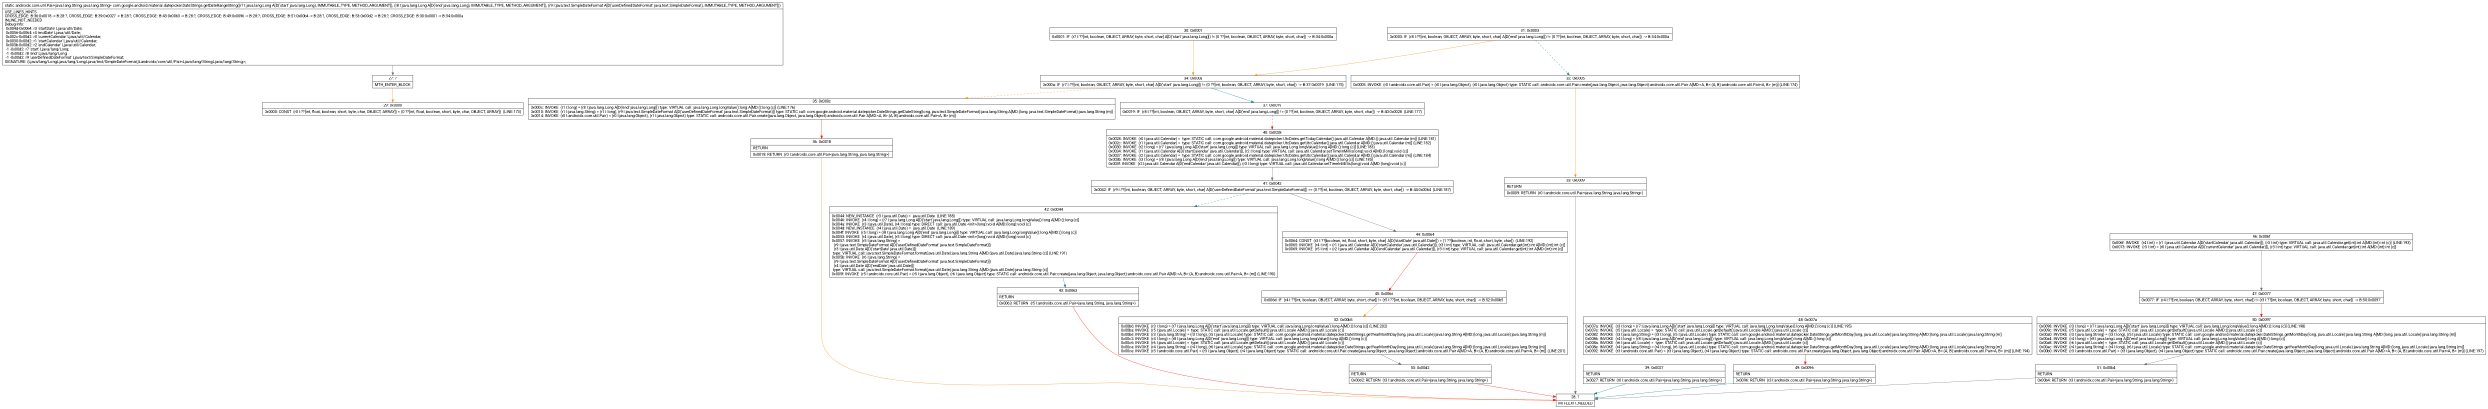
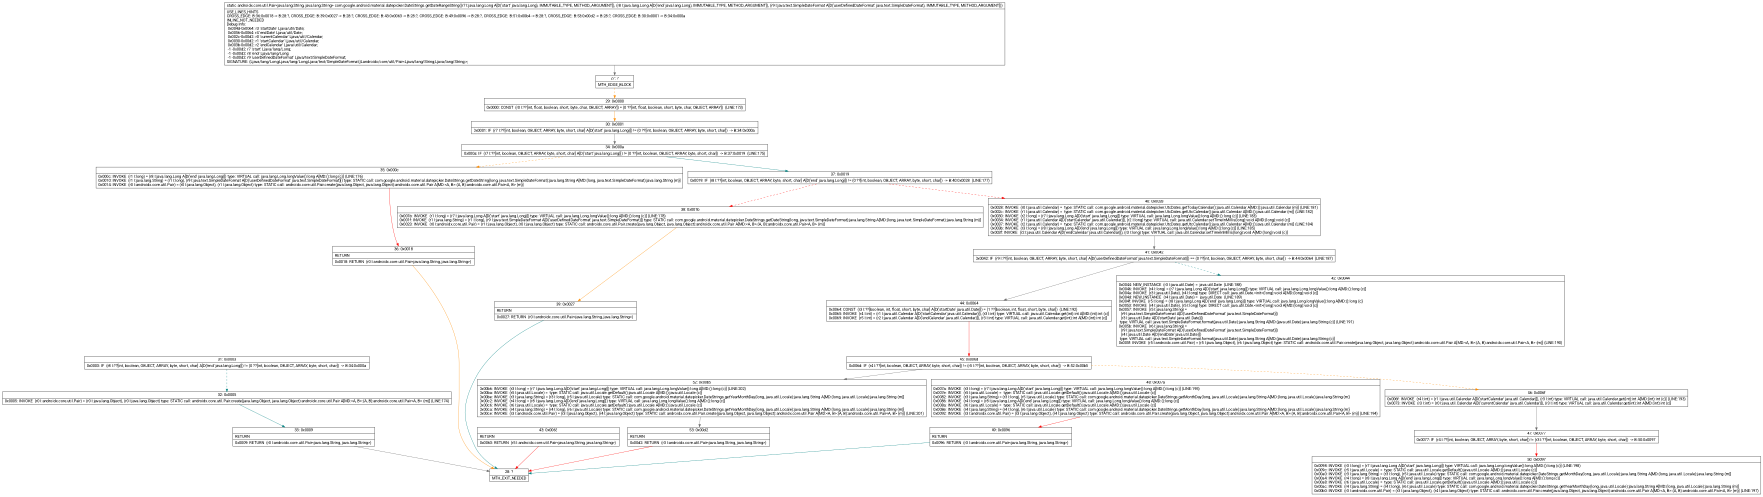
edge "30: 0x0001" -> "34: 0x000a": color darkorange -> gray40
edge "31: 0x0003" -> "34: 0x000a": removed
node "27: ?": text "MTH_ENTER_BLOCK" -> "MTH_EDGE_BLOCK"
edge "27: ?" -> "29: 0x0000": style solid -> dashed
edge "29: 0x0000" -> "30: 0x0001": added
edge "32: 0x0005" -> "33: 0x0009": color darkorange -> teal
node "38: 0x001b": added
edge "42: 0x0044" -> "43: 0x0063": removed
edge "45: 0x006d" -> "52: 0x00b5": color darkorange -> gray40
edge "45: 0x006d" -> "46: 0x006f": added
node "51: 0x00b4": removed
